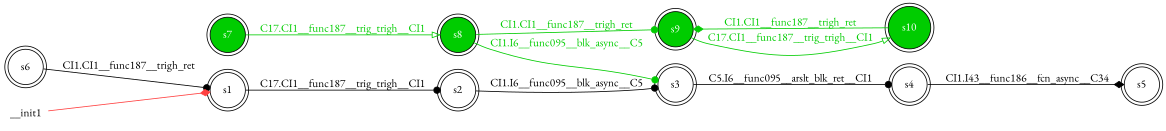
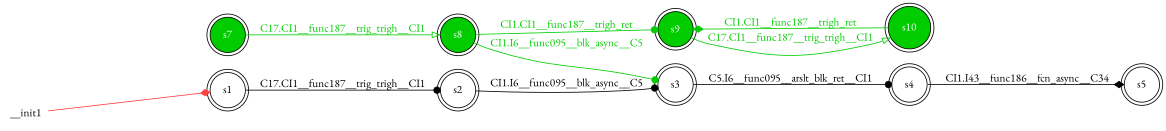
node "s6": removed
